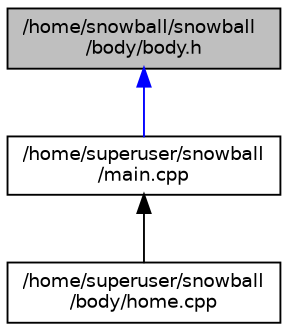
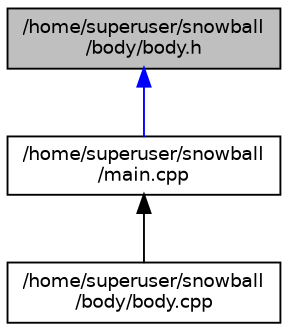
node "/home/snowball/snowball /body/body.h": label "/home/snowball/snowball /body/body.h" -> "/home/superuser/snowball /body/body.h"
node "/home/superuser/snowball /body/home.cpp": label "/home/superuser/snowball /body/home.cpp" -> "/home/superuser/snowball /body/body.cpp"
